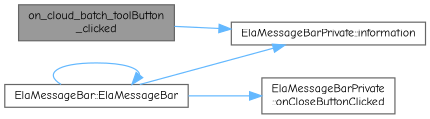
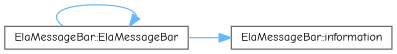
node "on_cloud_batch_toolButton _clicked": removed
node "ElaMessageBarPrivate::information": label "ElaMessageBarPrivate::information" -> "ElaMessageBar::information"
node "ElaMessageBarPrivate ::onCloseButtonClicked": removed
